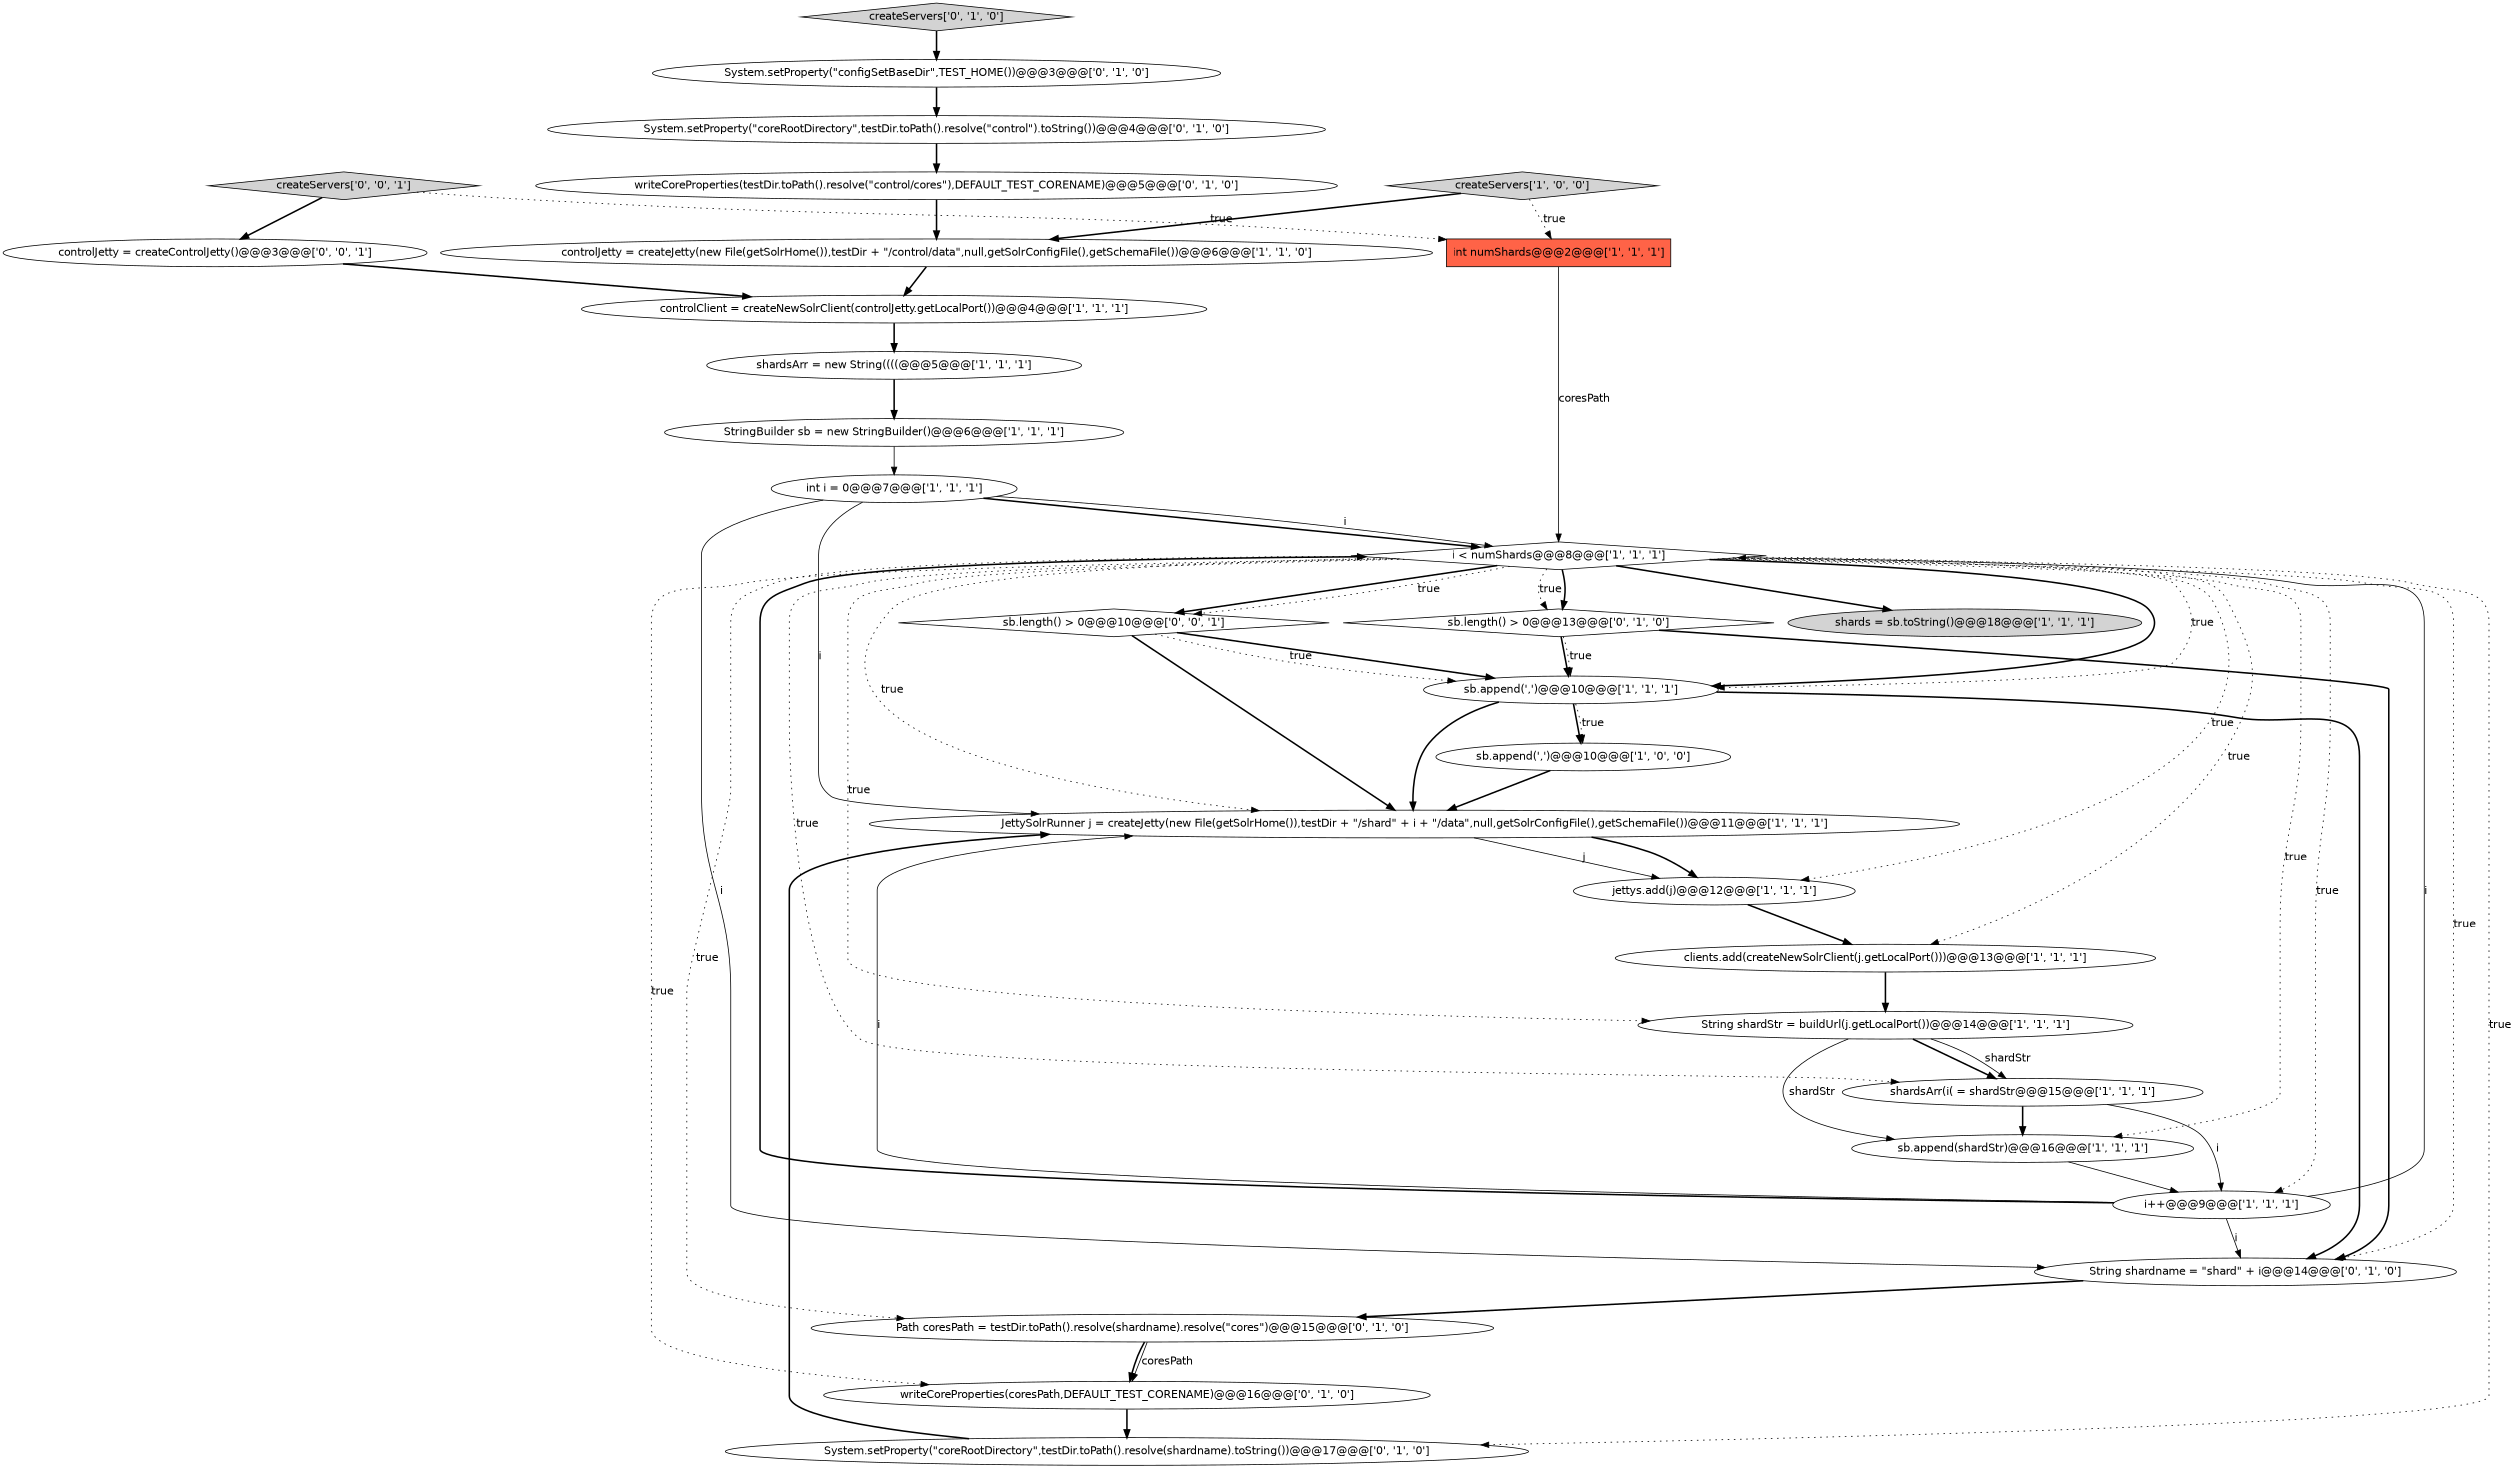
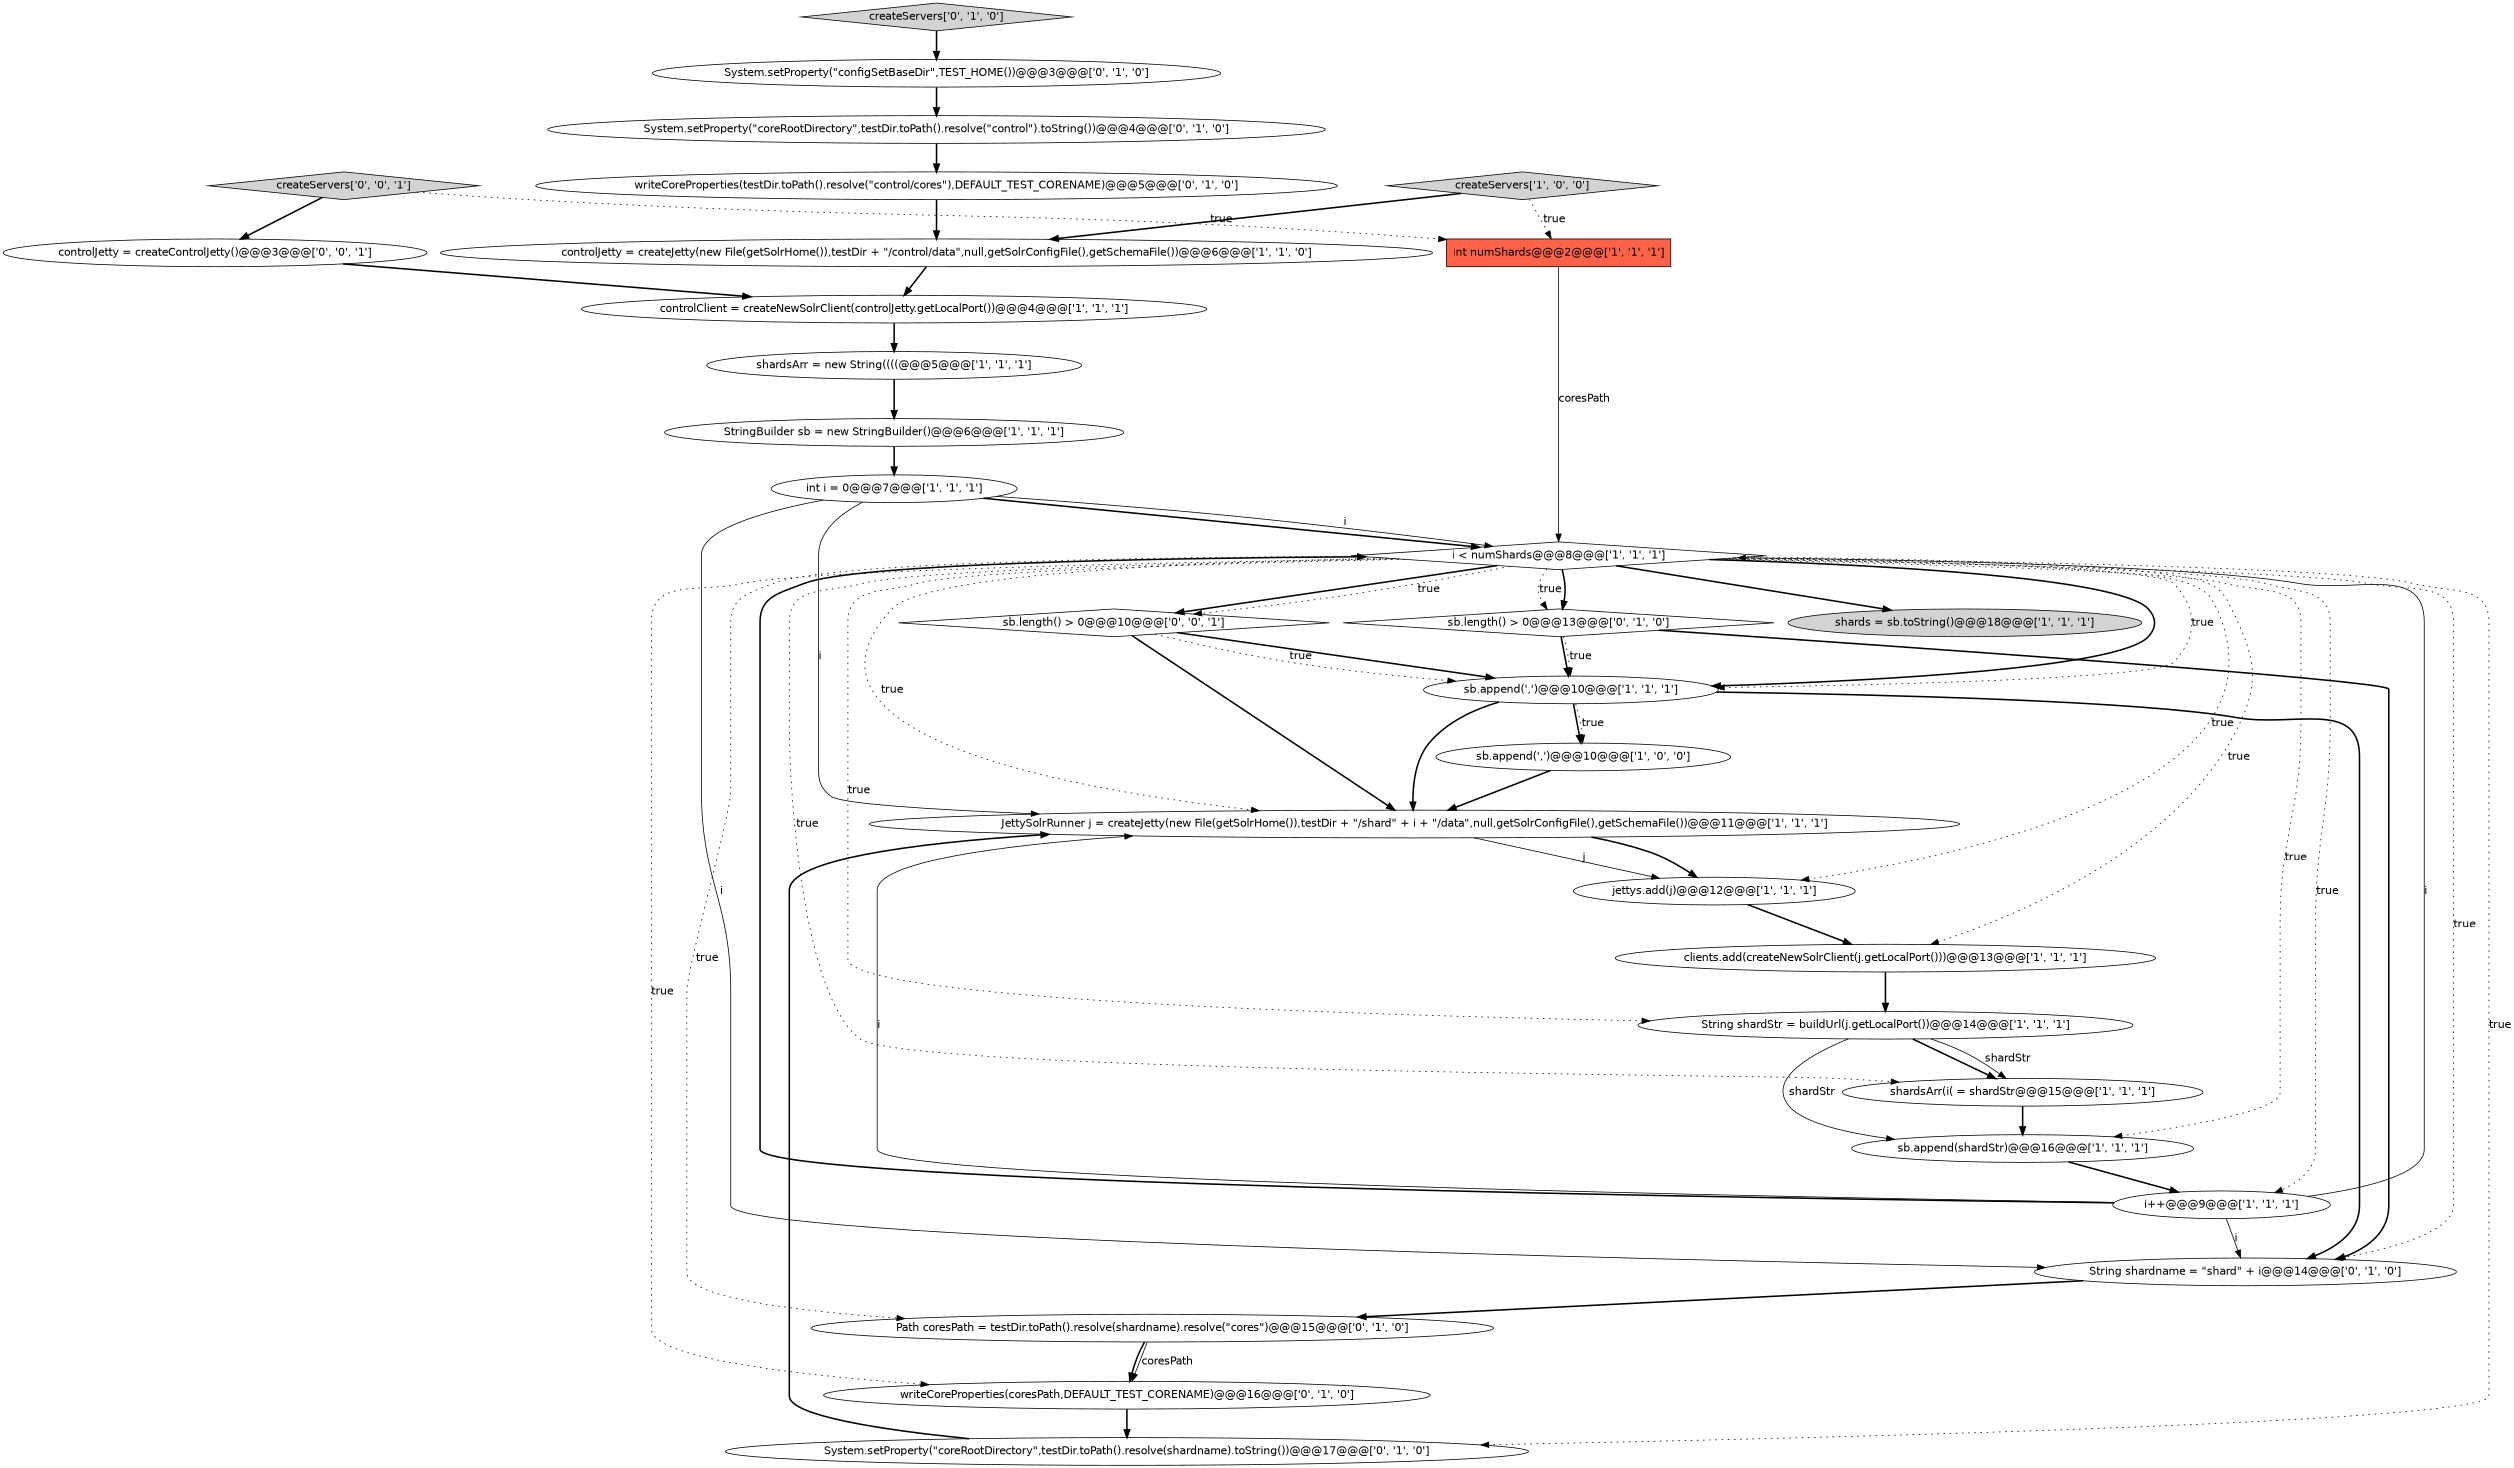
edge "StringBuilder sb = new StringBuilder()@@@6@@@['1', '1', '1']" -> "int i = 0@@@7@@@['1', '1', '1']": style solid -> bold
edge "shardsArr(i( = shardStr@@@15@@@['1', '1', '1']" -> "i++@@@9@@@['1', '1', '1']": removed, label "i"
edge "sb.append(shardStr)@@@16@@@['1', '1', '1']" -> "i++@@@9@@@['1', '1', '1']": style solid -> bold
